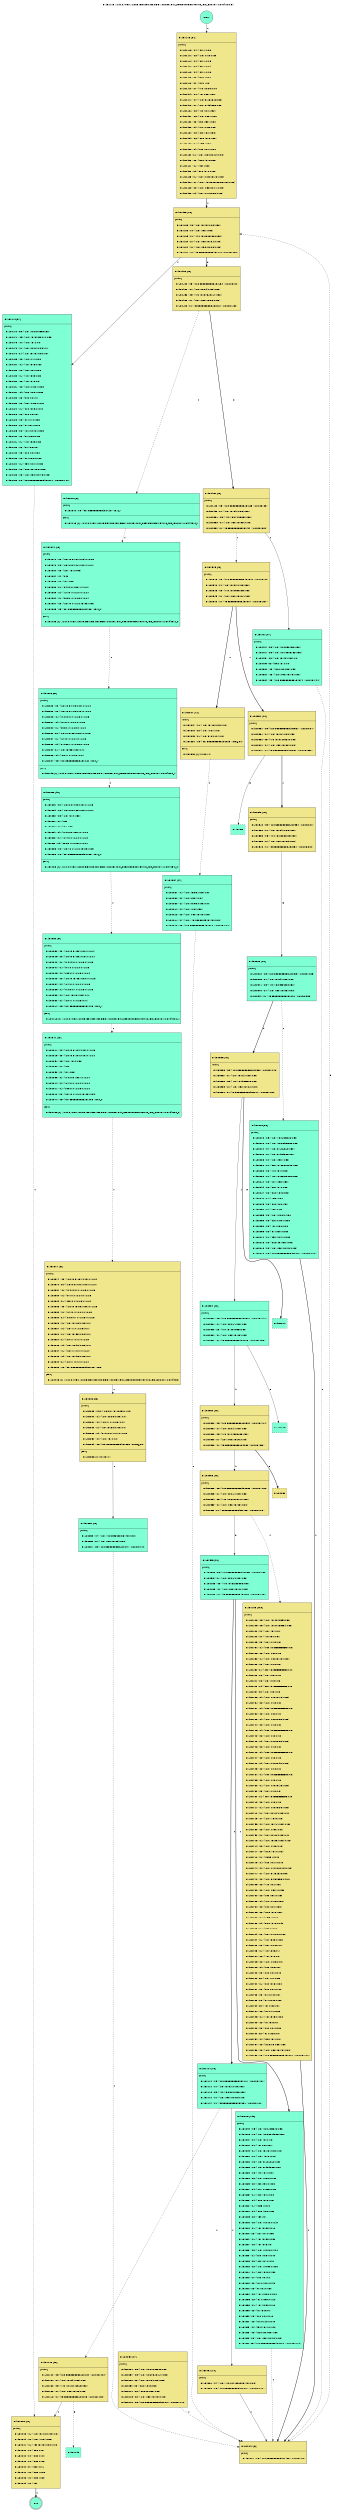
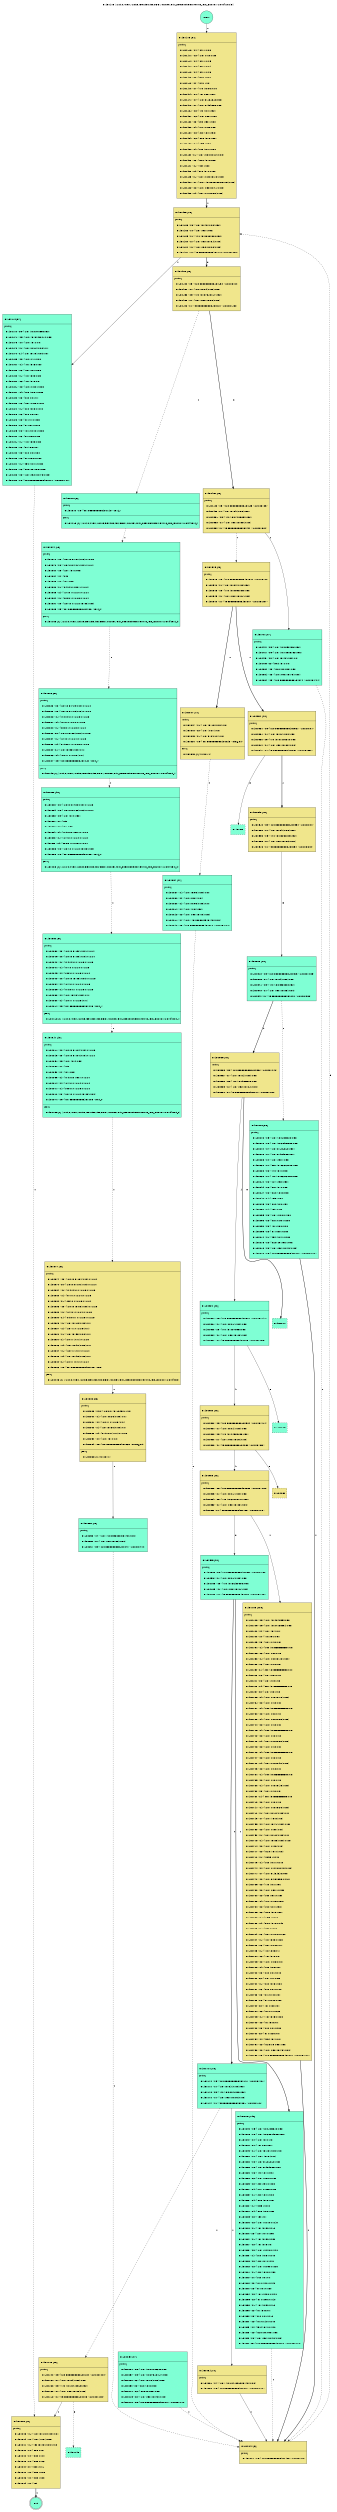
edge "0x4015bd [28]" -> "0x40180c": style bold -> solid
edge "0x4015d9 [28]" -> "0x4016d0 [289]": style dashed -> solid
node "0x401852 [27]": fillcolor khaki -> aquamarine
